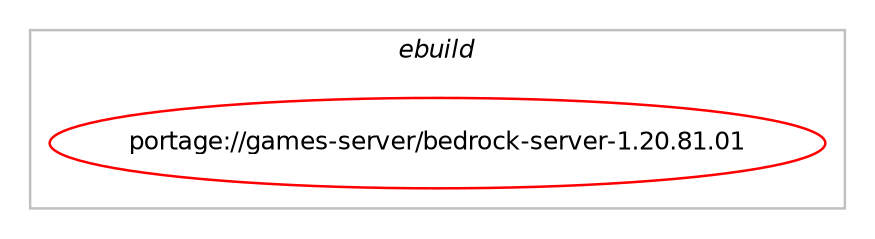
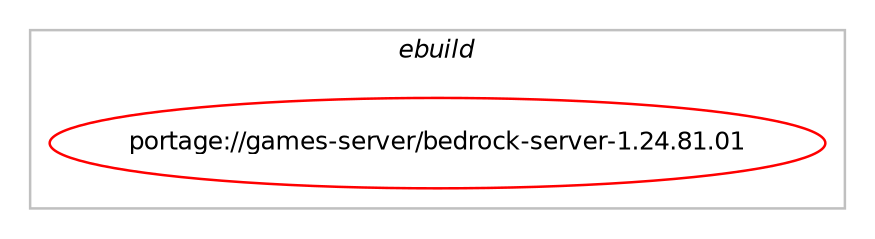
node "portage://games-server/bedrock-server-1.20.81.01": label "portage://games-server/bedrock-server-1.20.81.01" -> "portage://games-server/bedrock-server-1.24.81.01"
